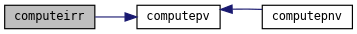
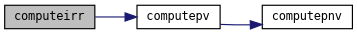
edge "computepnv" -> "computepv": reversed
